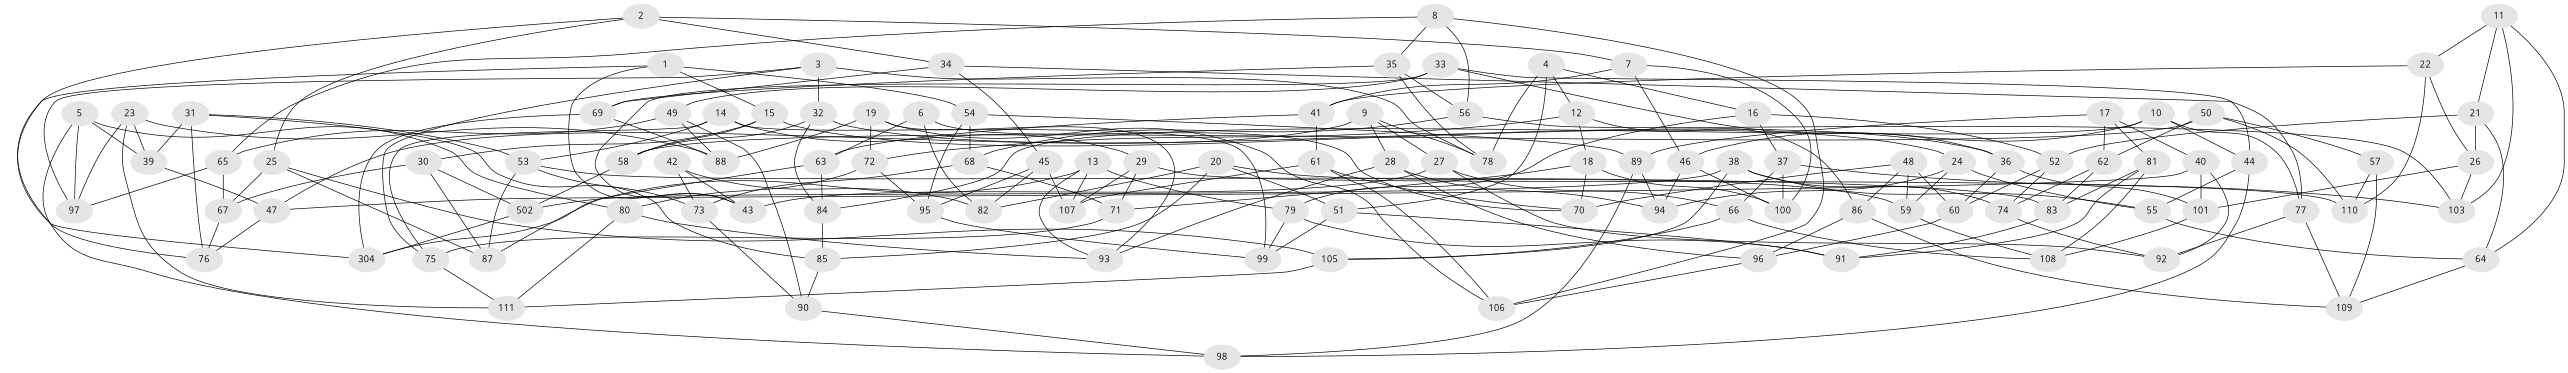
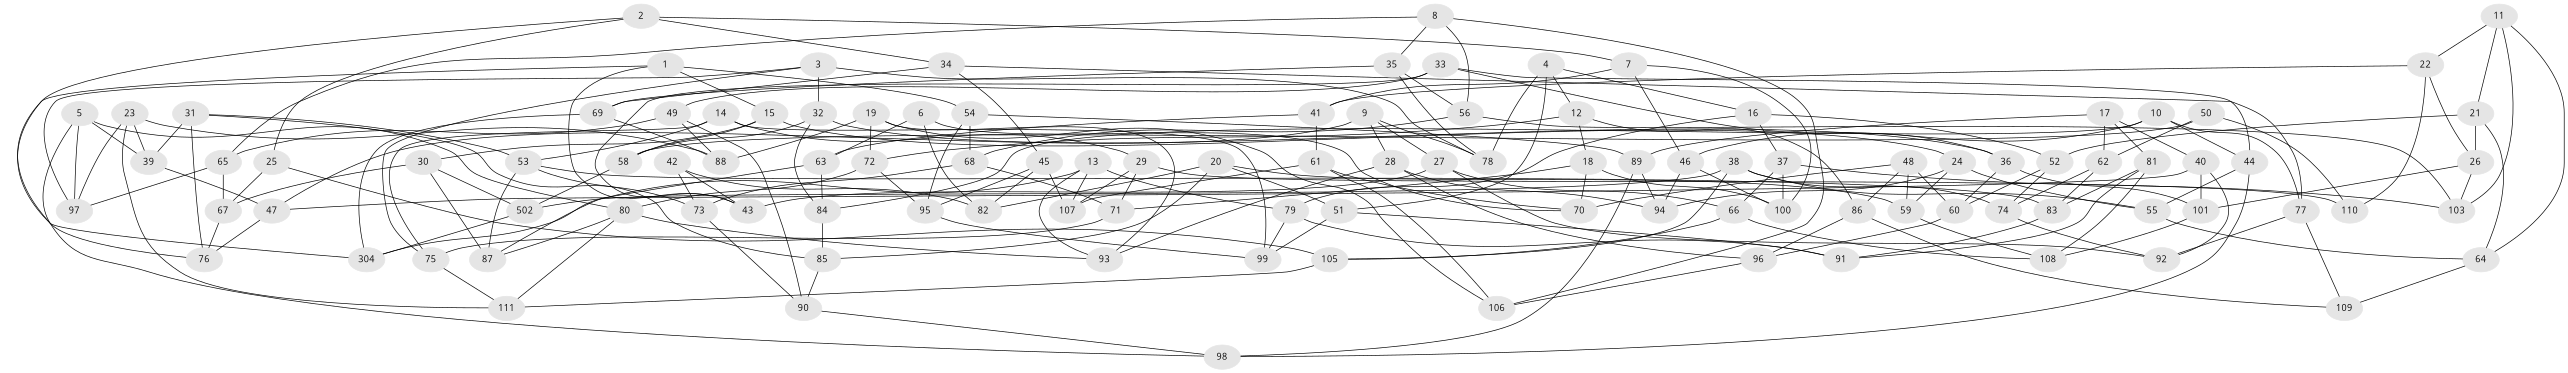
node "57": removed
edge "25" -- "87": now "80" -- "87"
